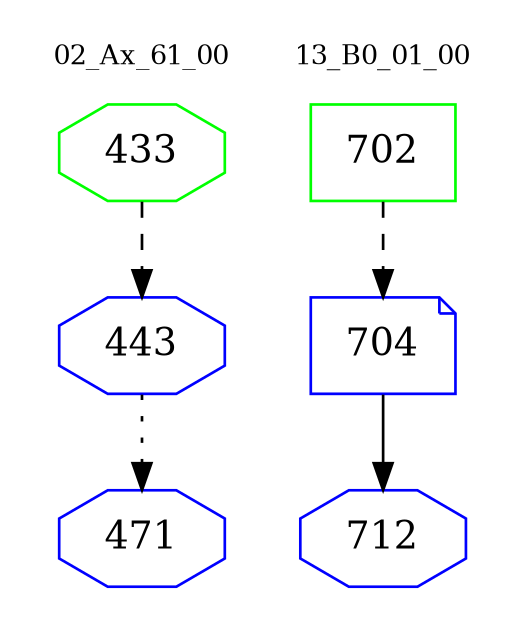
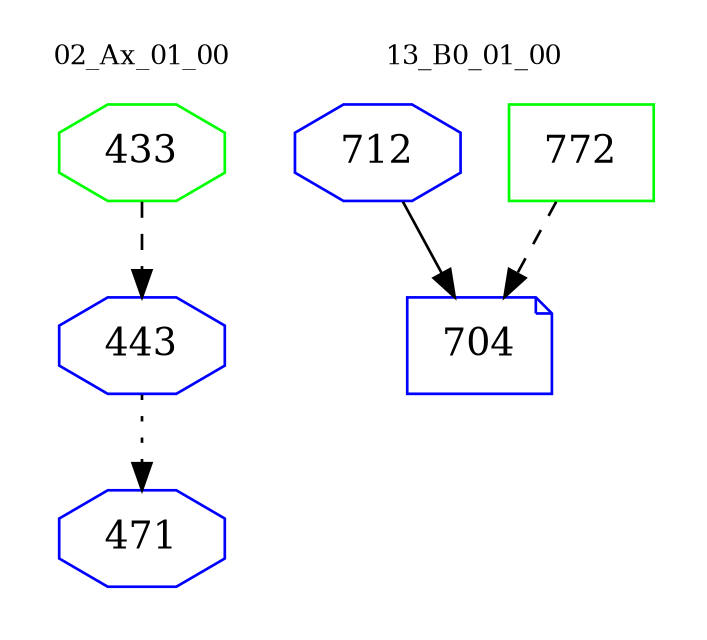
cluster "02_Ax_61_00": label "02_Ax_61_00" -> "02_Ax_01_00"
node "702": label "702" -> "772"
edge "704" -> "712": reversed
